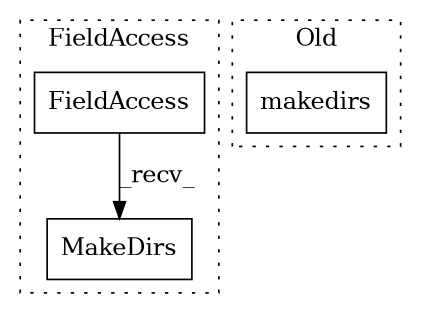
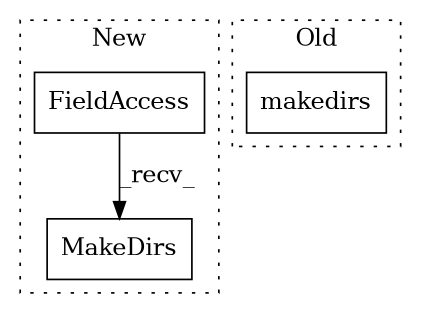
cluster "FieldAccess": label "FieldAccess" -> "New"
